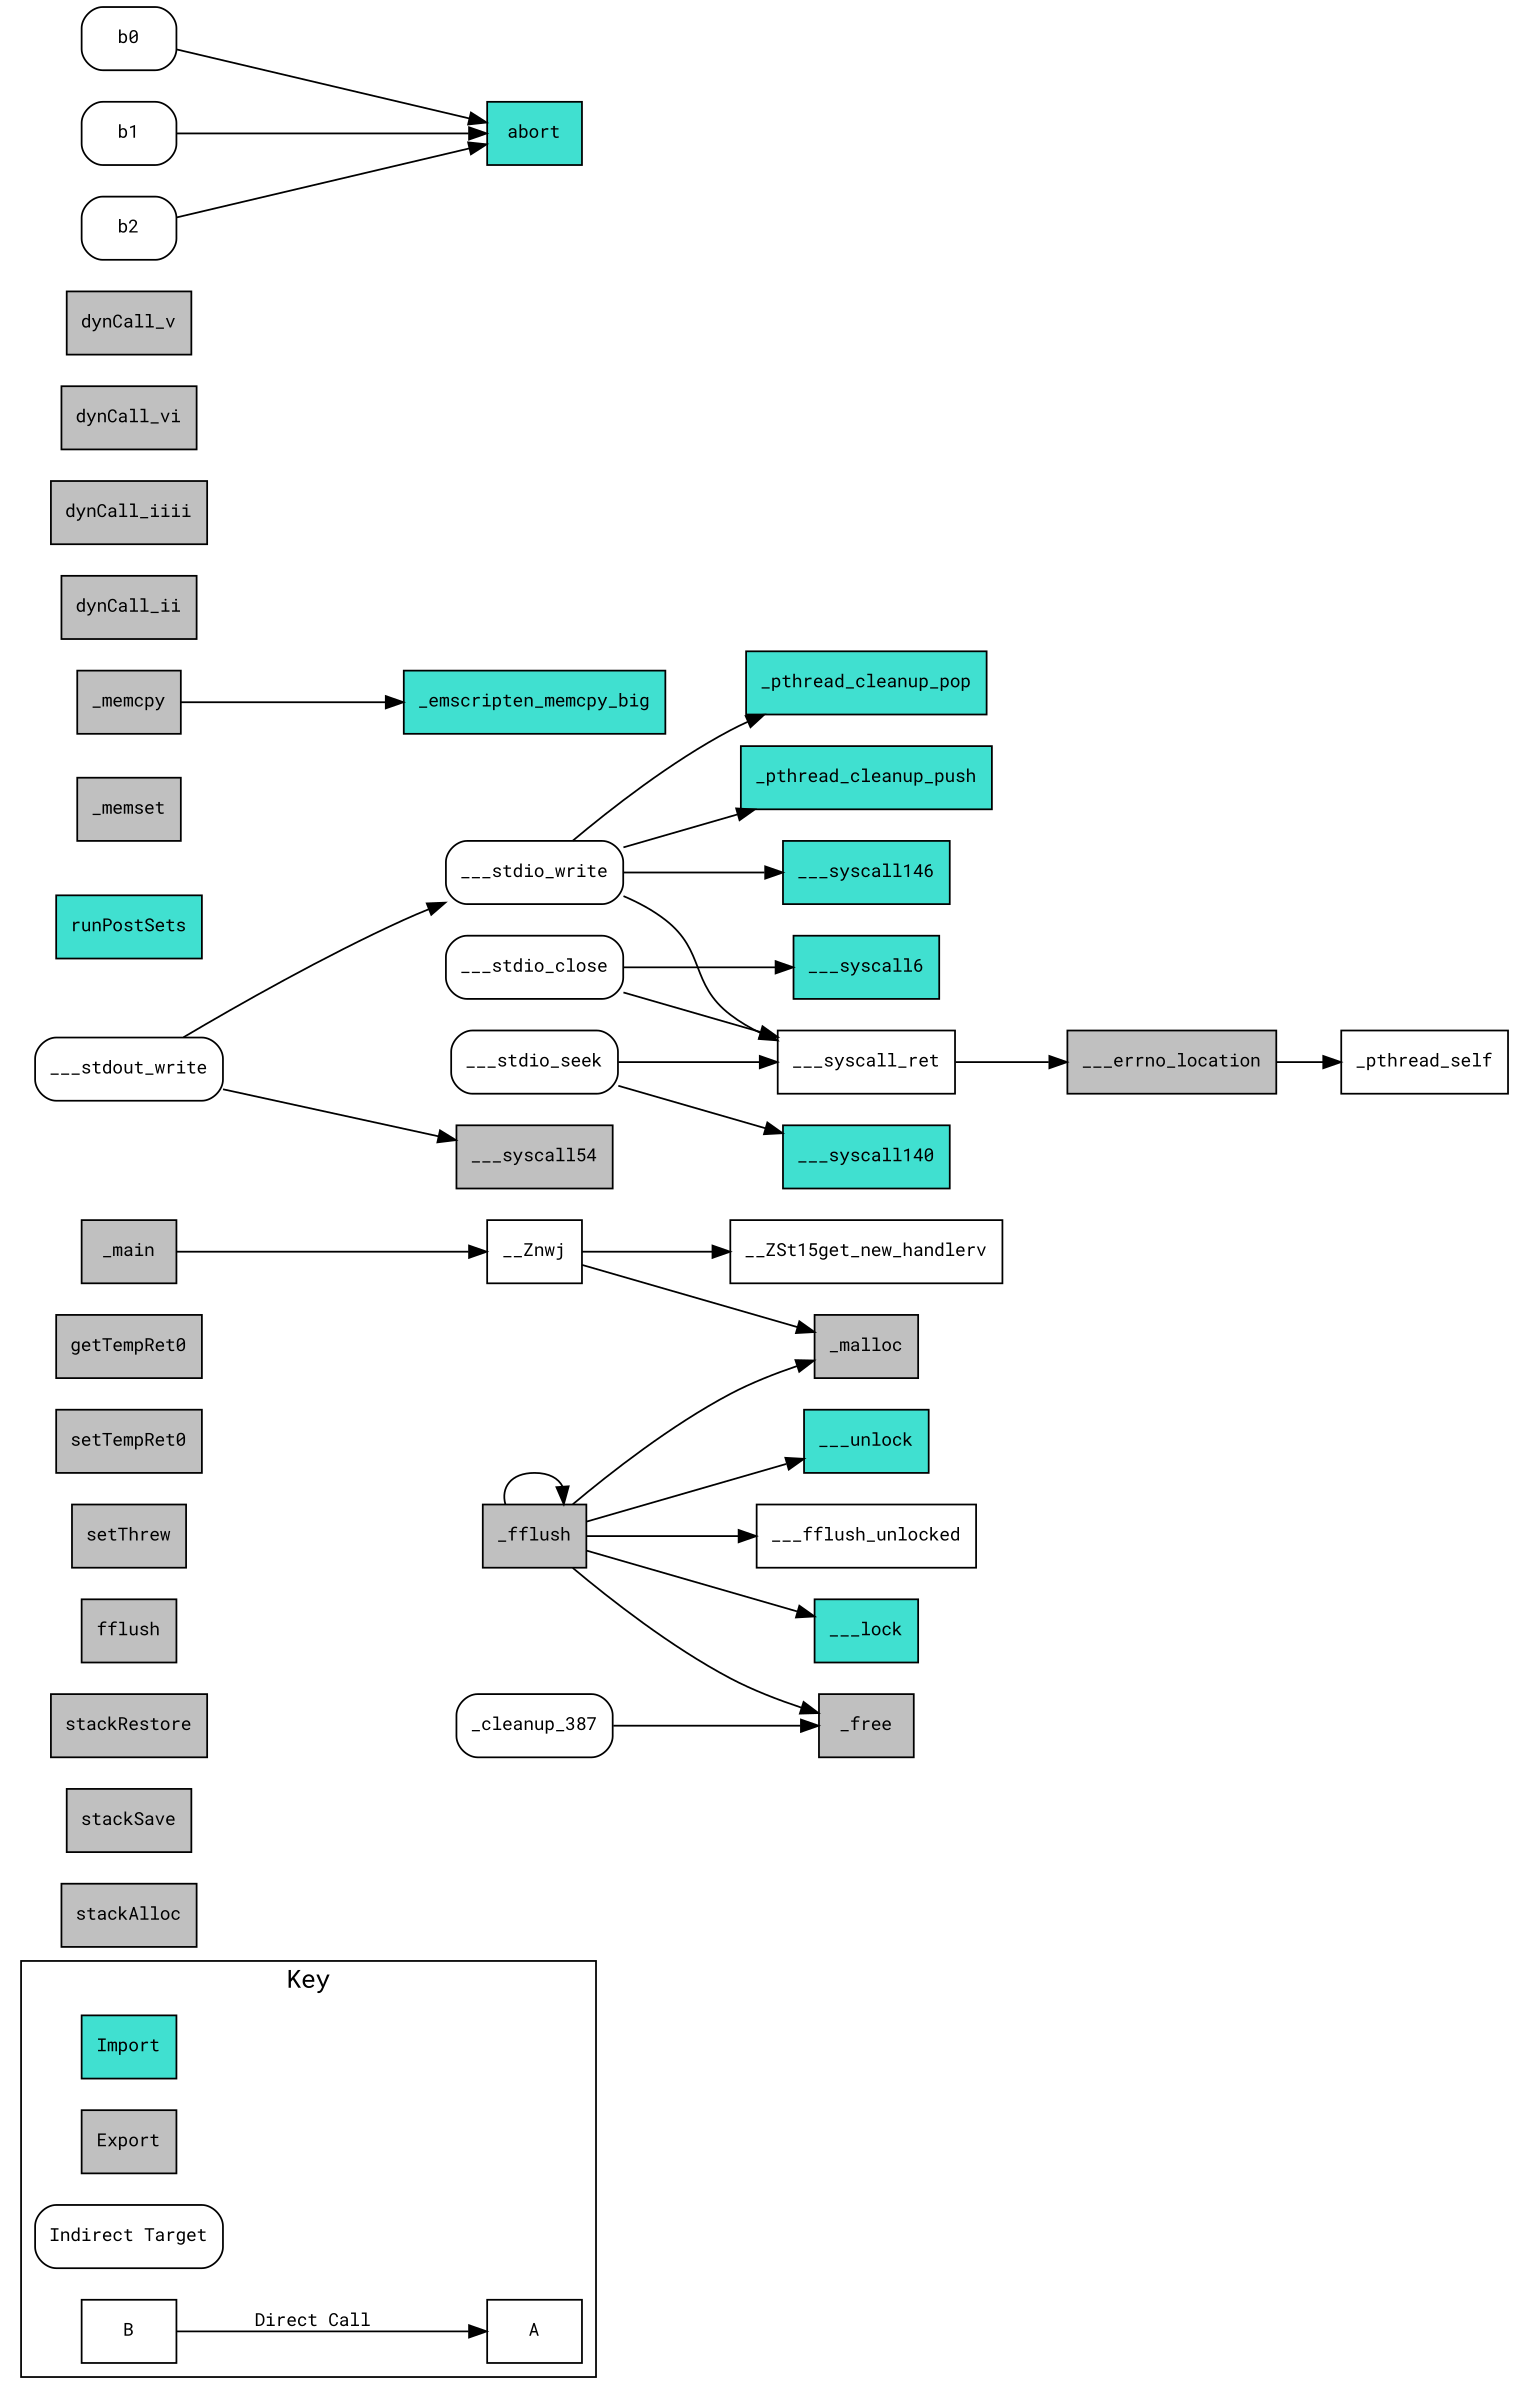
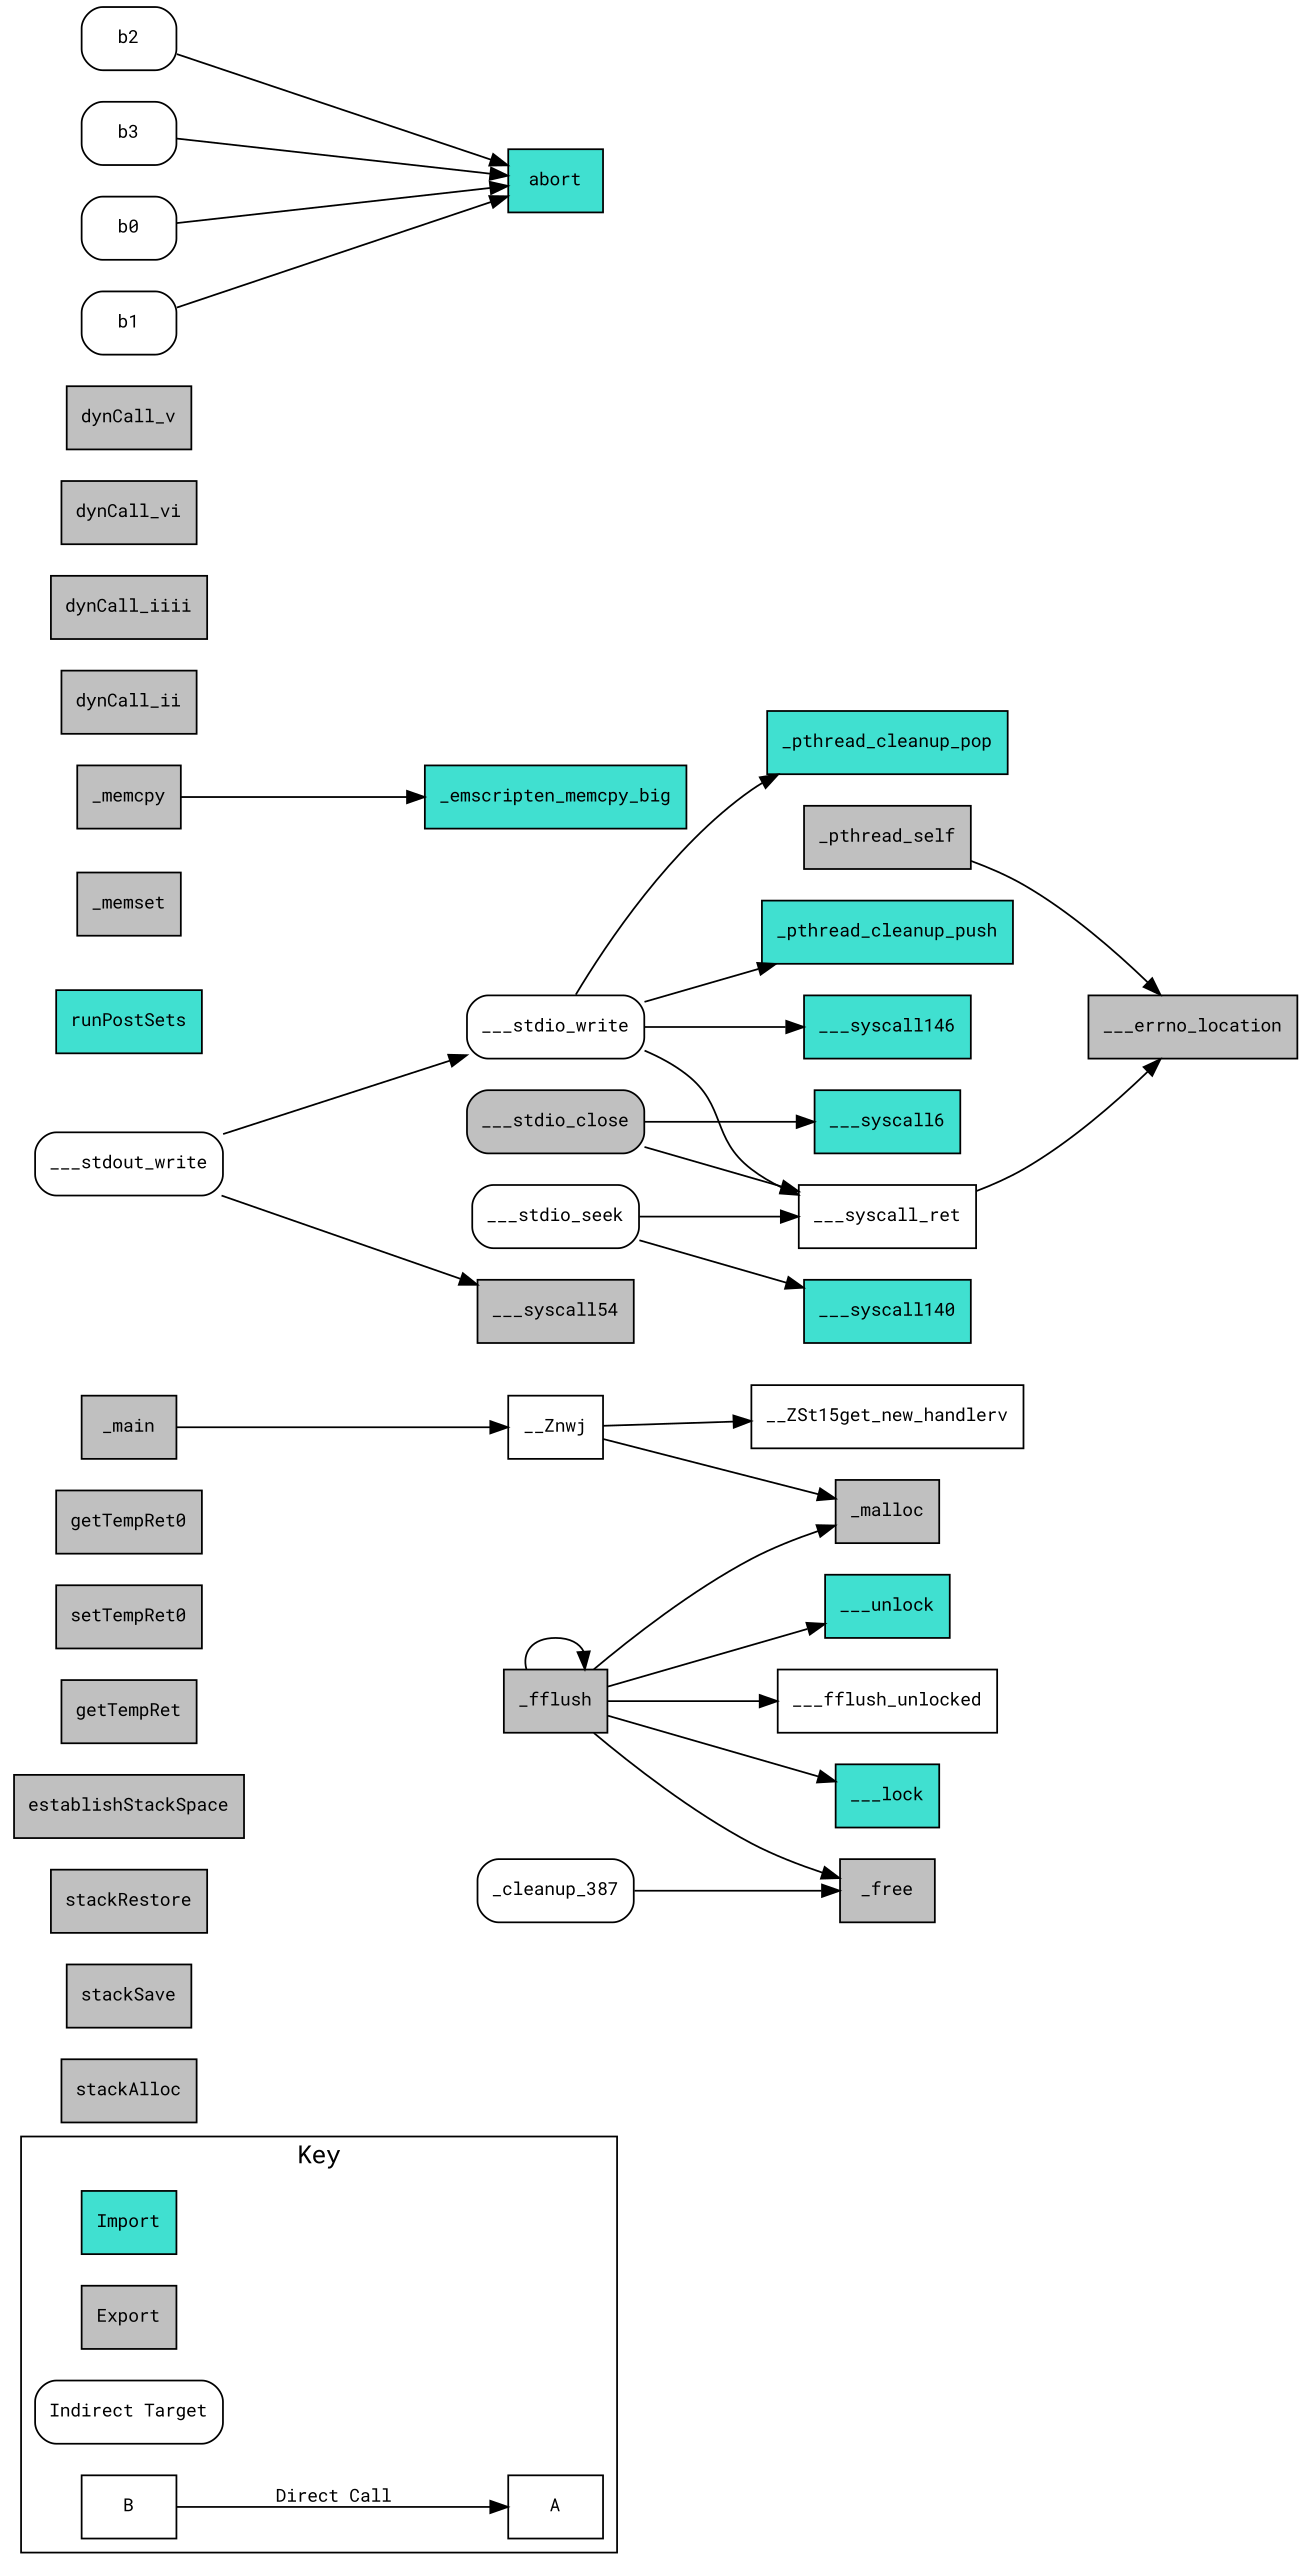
node "b3": added
node "___stdio_close": fillcolor white -> gray
edge "___errno_location" -> "_pthread_self": reversed
node "_pthread_self": fillcolor white -> gray
node "setThrew": label "setThrew" -> "getTempRet"
node "fflush": label "fflush" -> "establishStackSpace"
